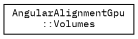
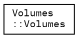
node "AngularAlignmentGpu ::Volumes": label "AngularAlignmentGpu ::Volumes" -> "Volumes ::Volumes"
